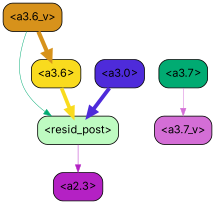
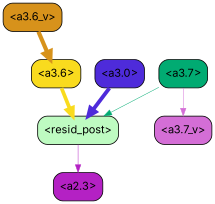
edge "<a3.6_v>" -> "<resid_post>": now "<a3.7>" -> "<resid_post>"
